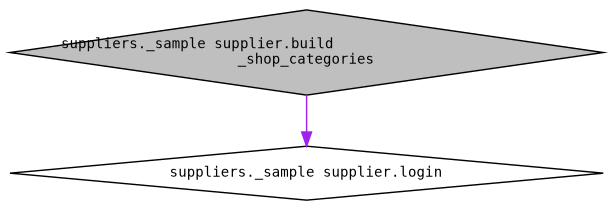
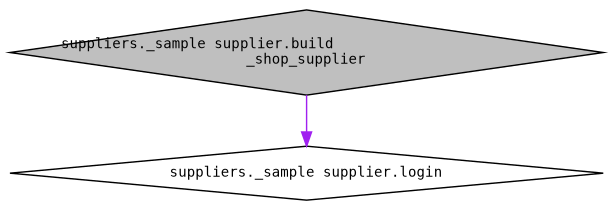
node "suppliers._sample supplier.build _shop_categories": label "suppliers._sample supplier.build _shop_categories" -> "suppliers._sample supplier.build _shop_supplier"
